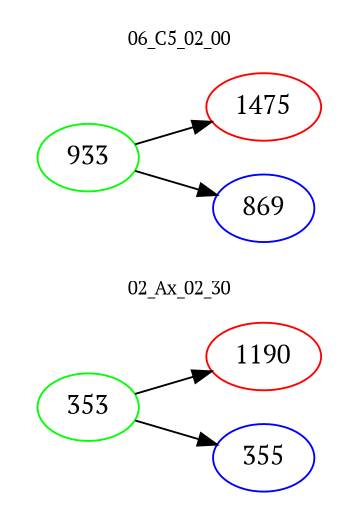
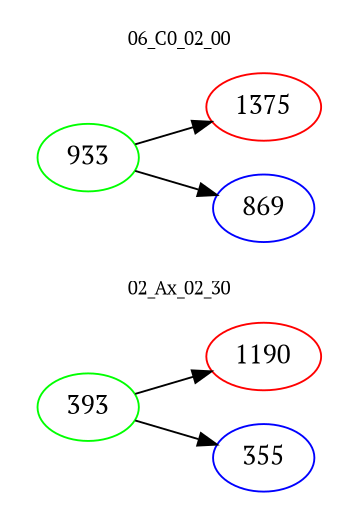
cluster "06_C5_02_00": label "06_C5_02_00" -> "06_C0_02_00"
node "1475": label "1475" -> "1375"
node "353": label "353" -> "393"
